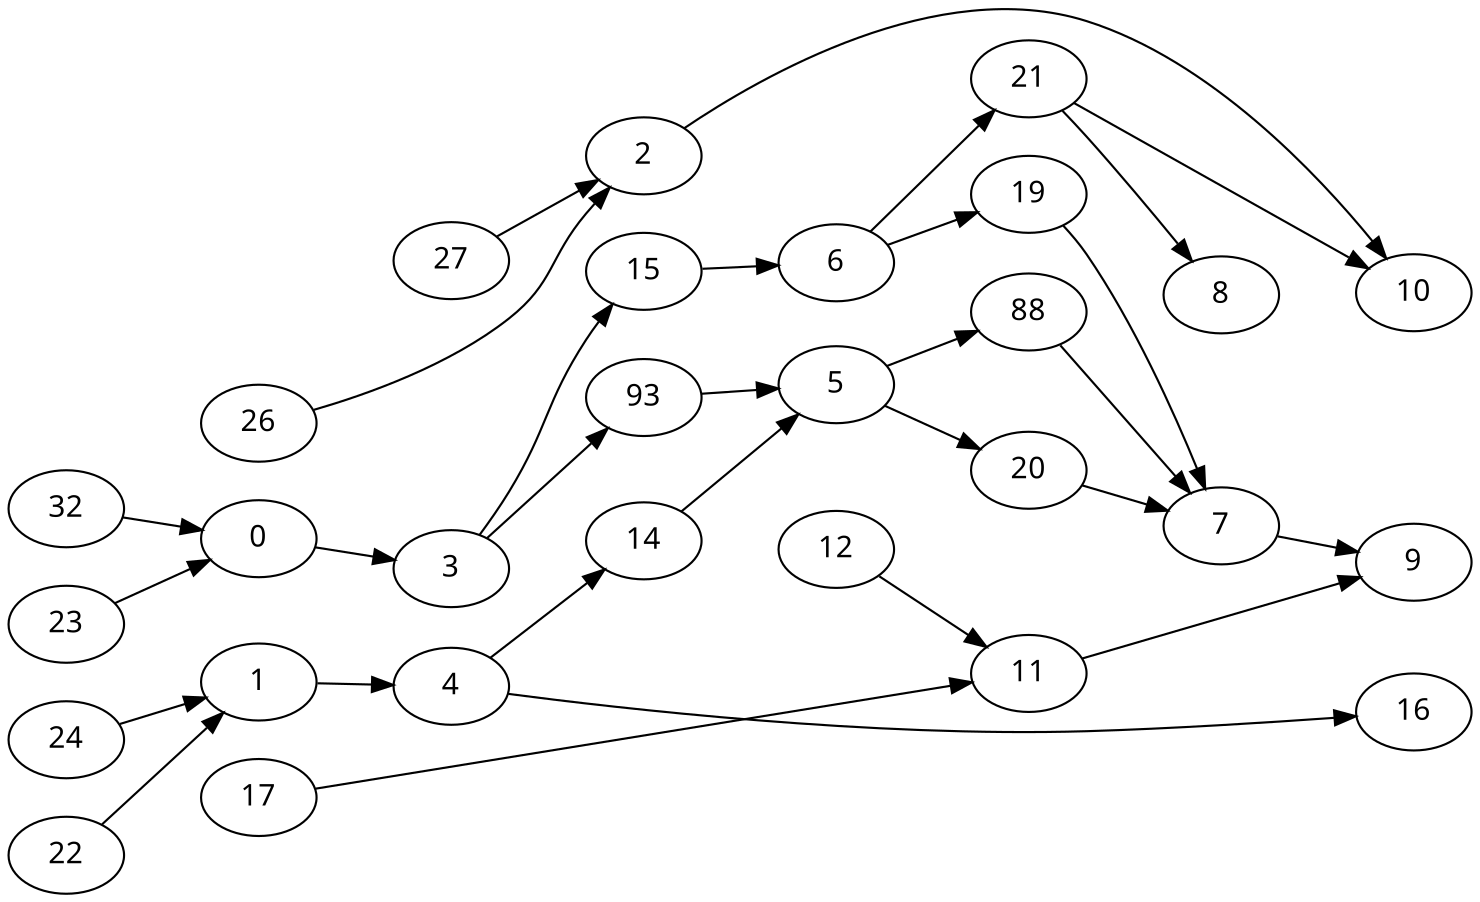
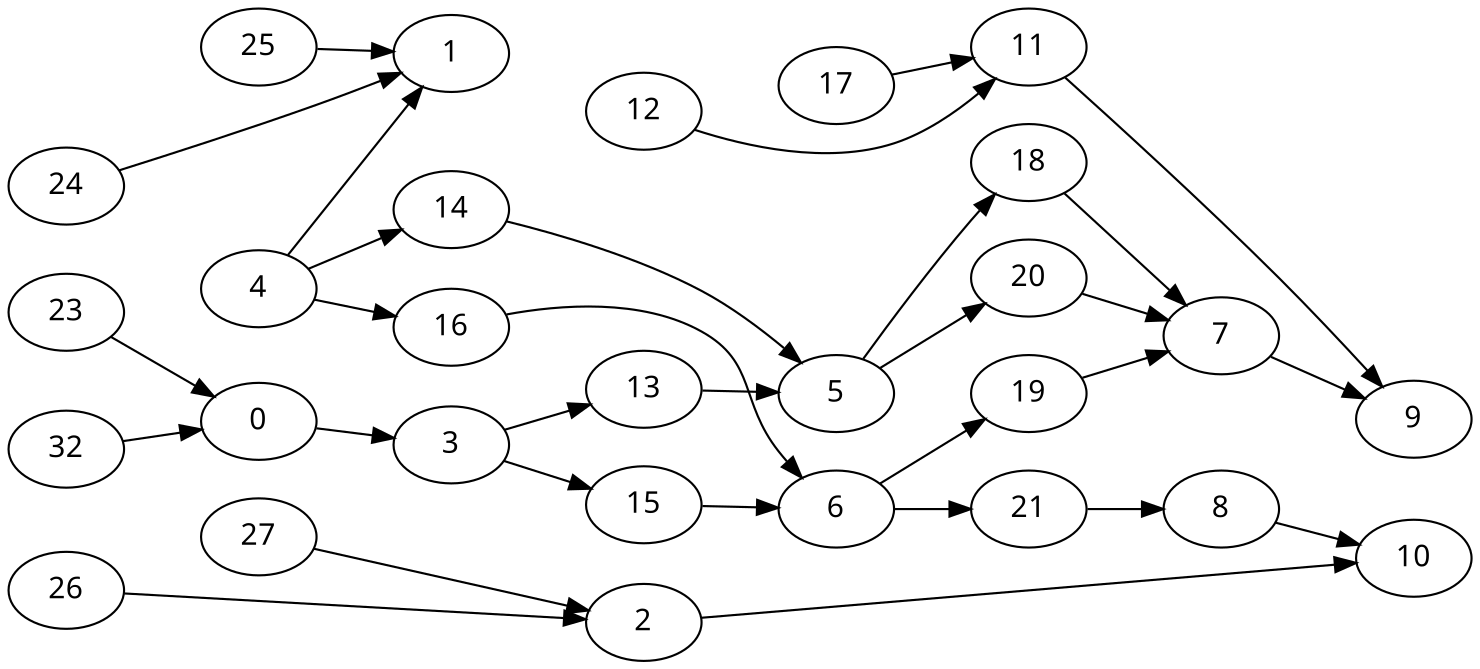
edge "21" -> "10": now "8" -> "10"
node "88": label "88" -> "18"
edge "16" -> "6": added
node "93": label "93" -> "13"
edge "1" -> "4": reversed
node "22": label "22" -> "25"
